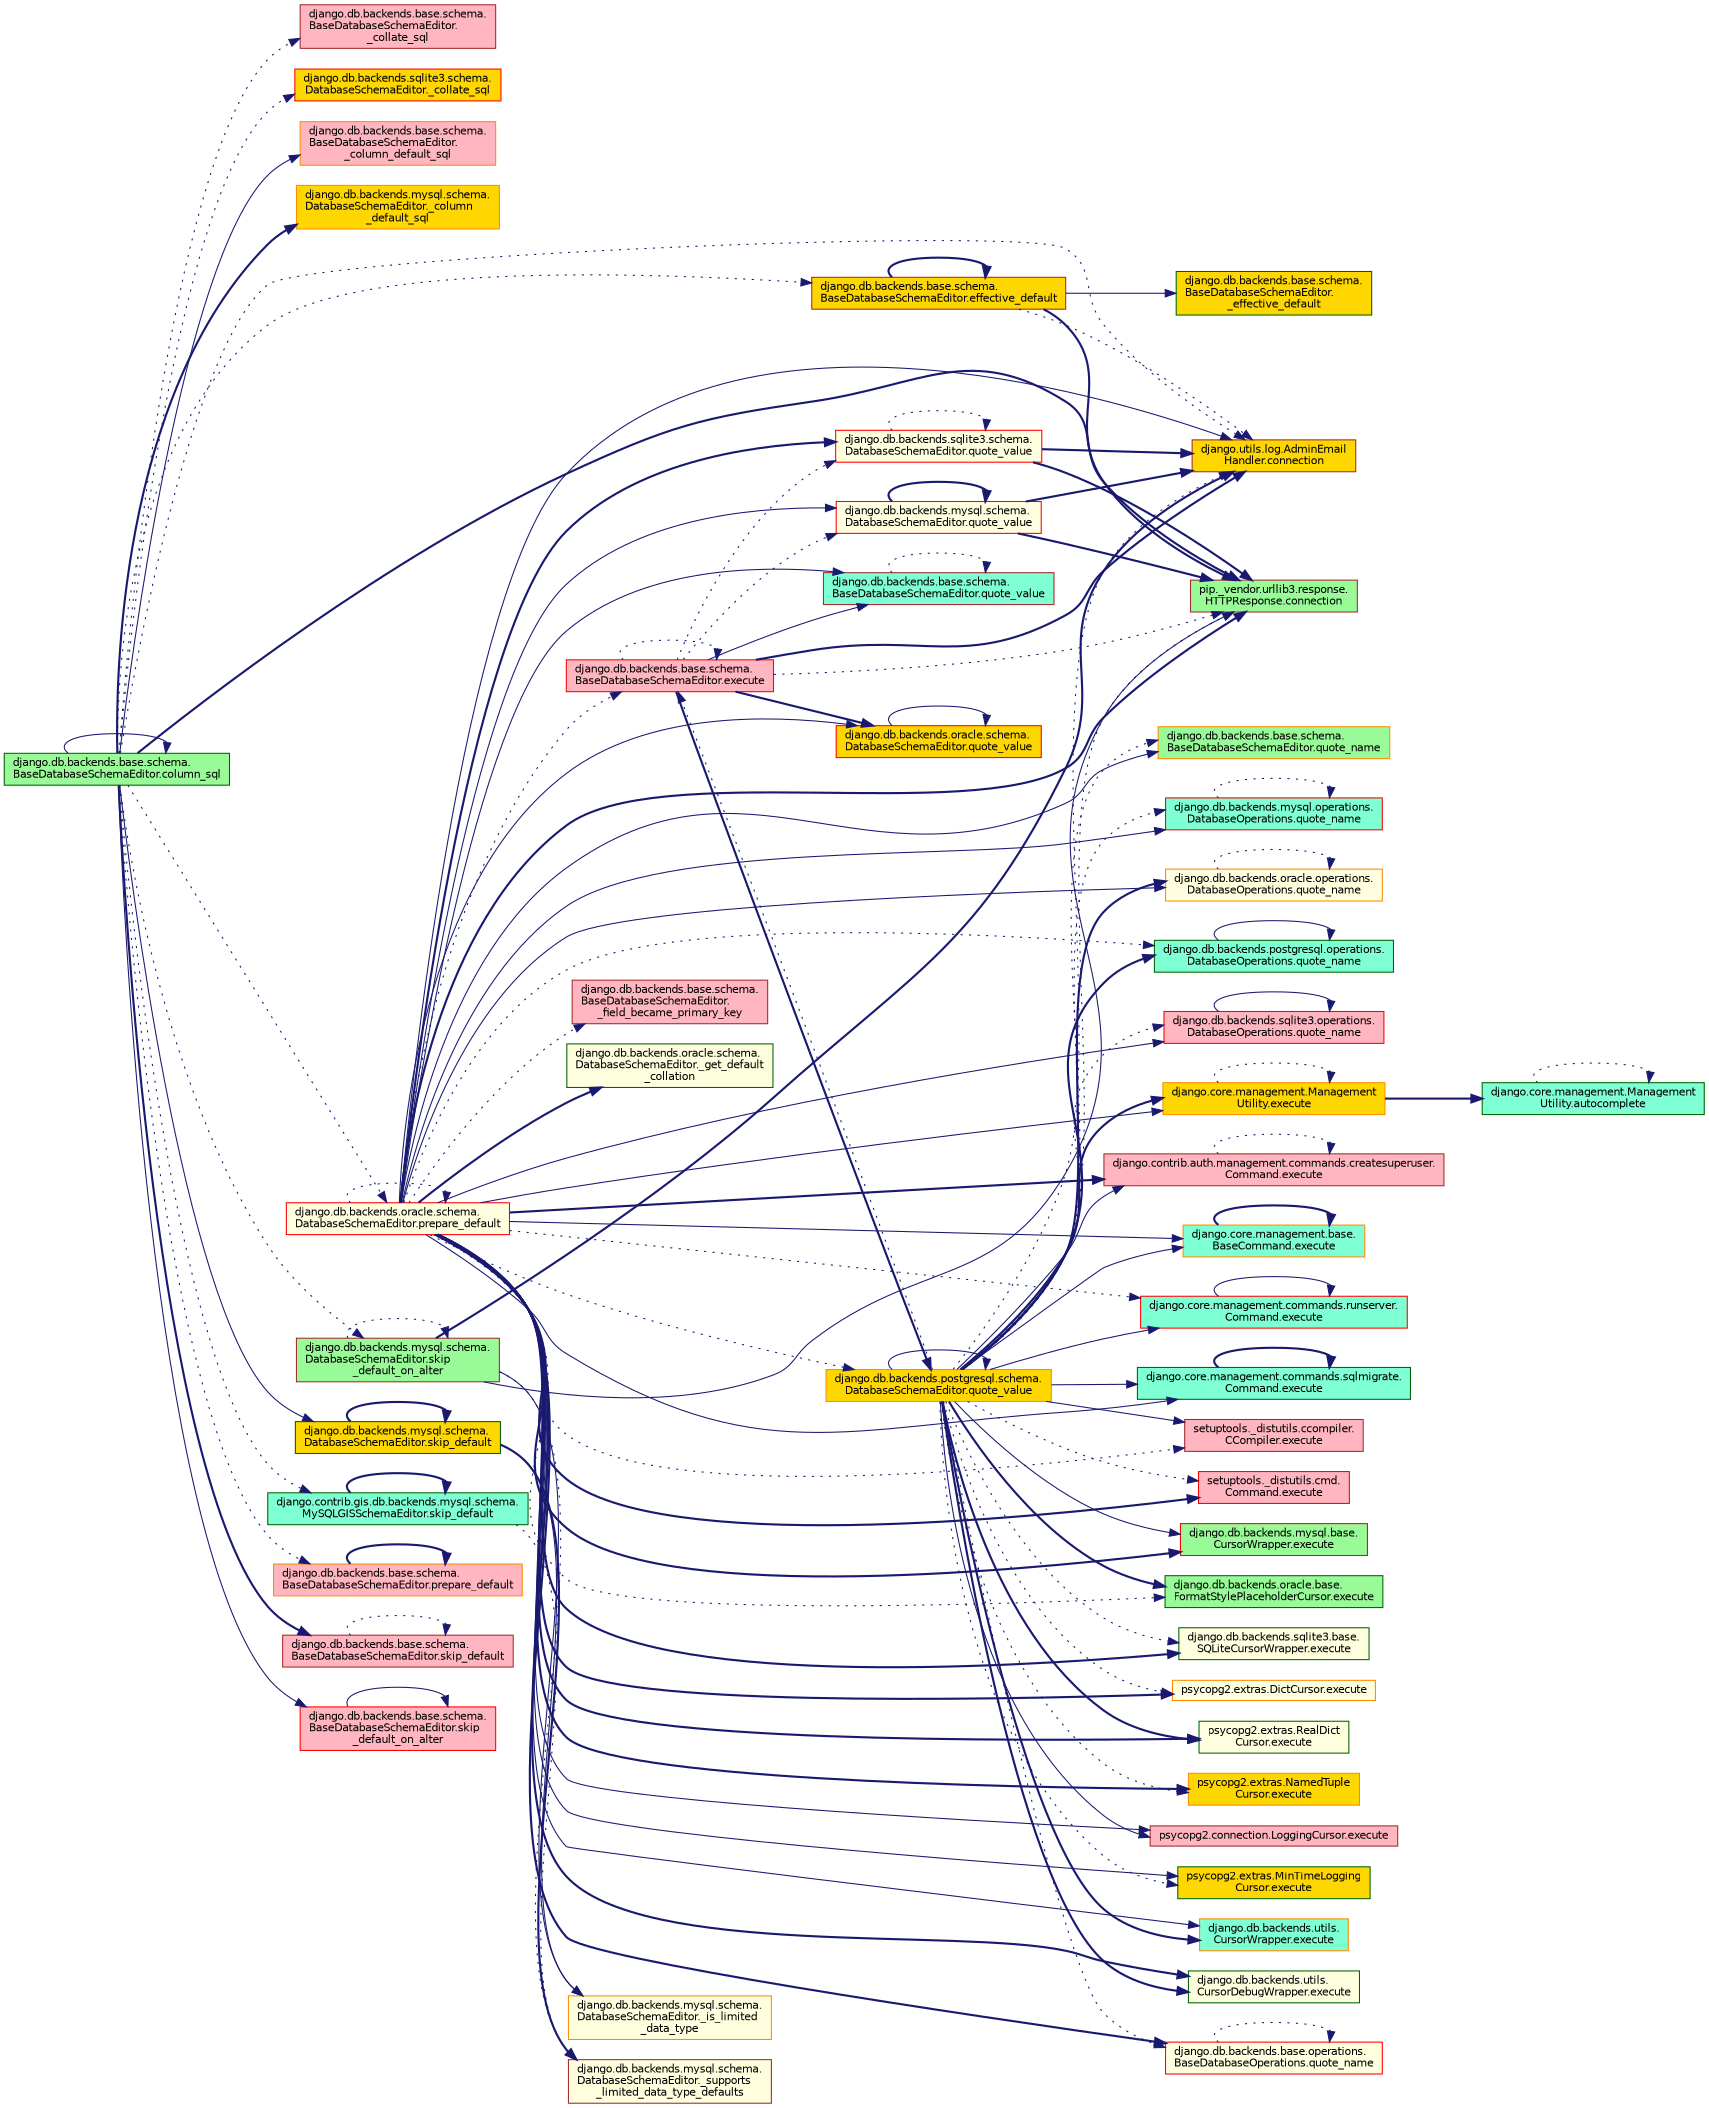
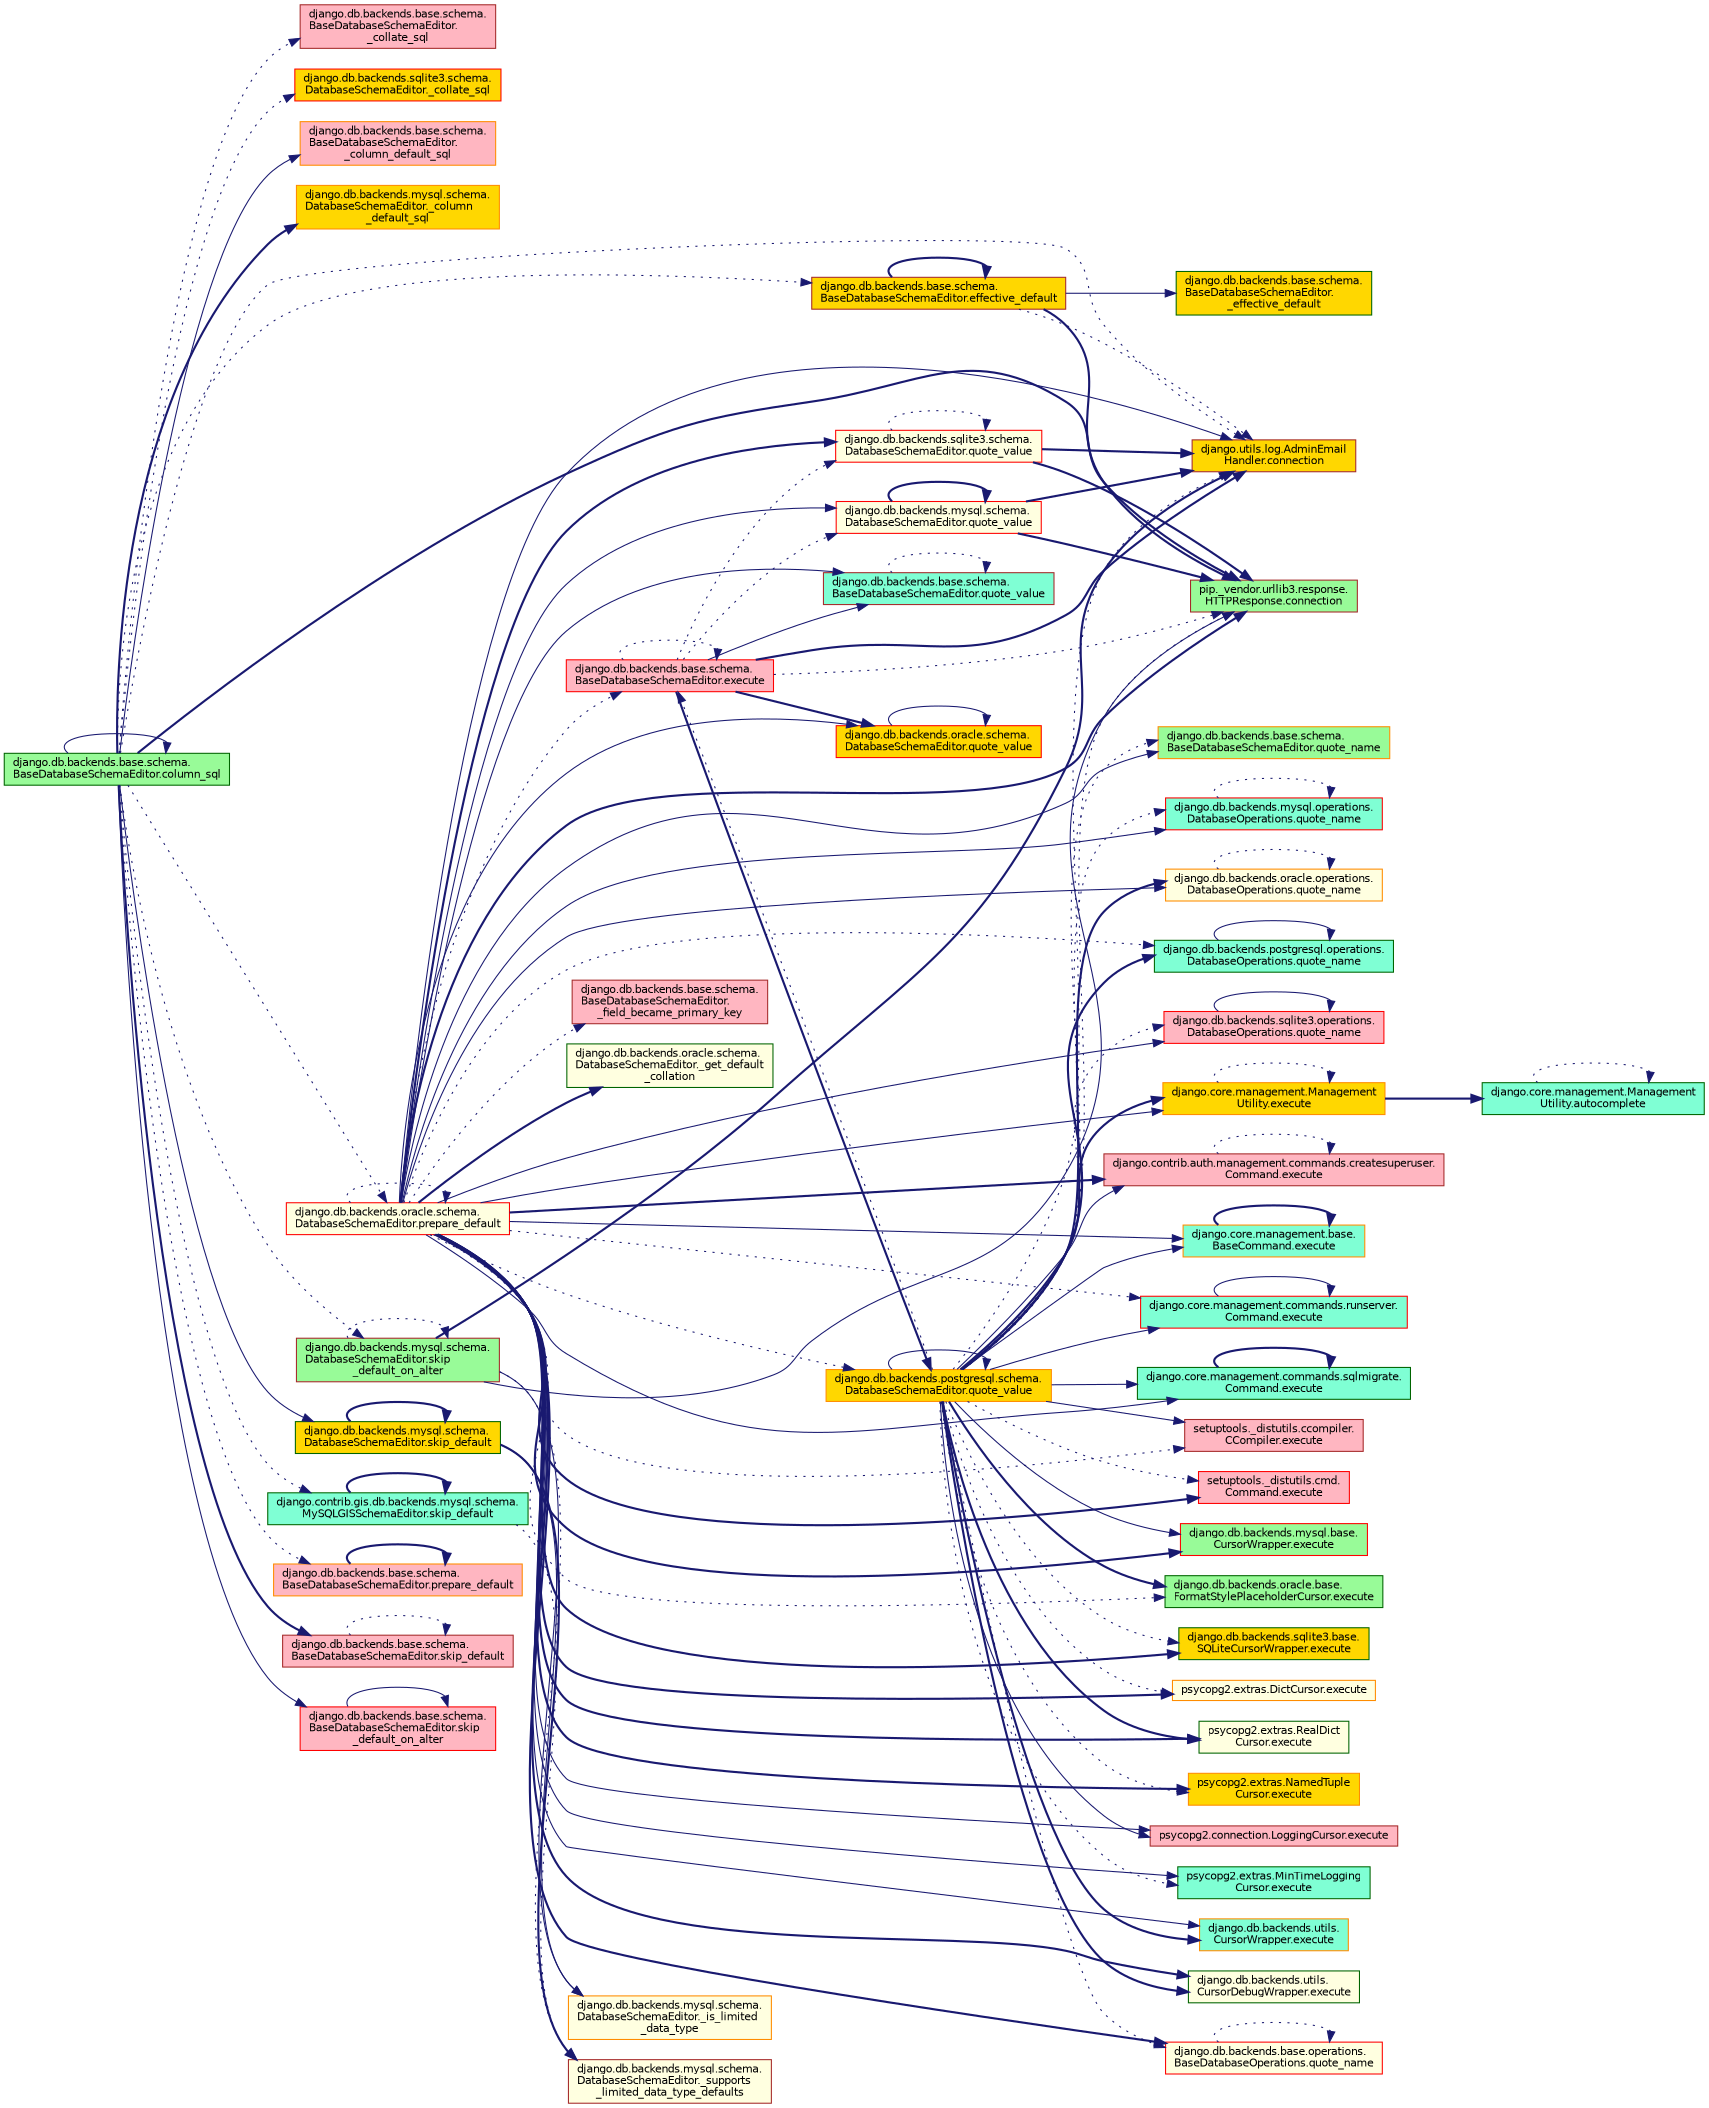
node "django.db.backends.sqlite3.base. SQLiteCursorWrapper.execute": fillcolor lightyellow -> gold
node "psycopg2.extras.MinTimeLogging Cursor.execute": fillcolor gold -> aquamarine
